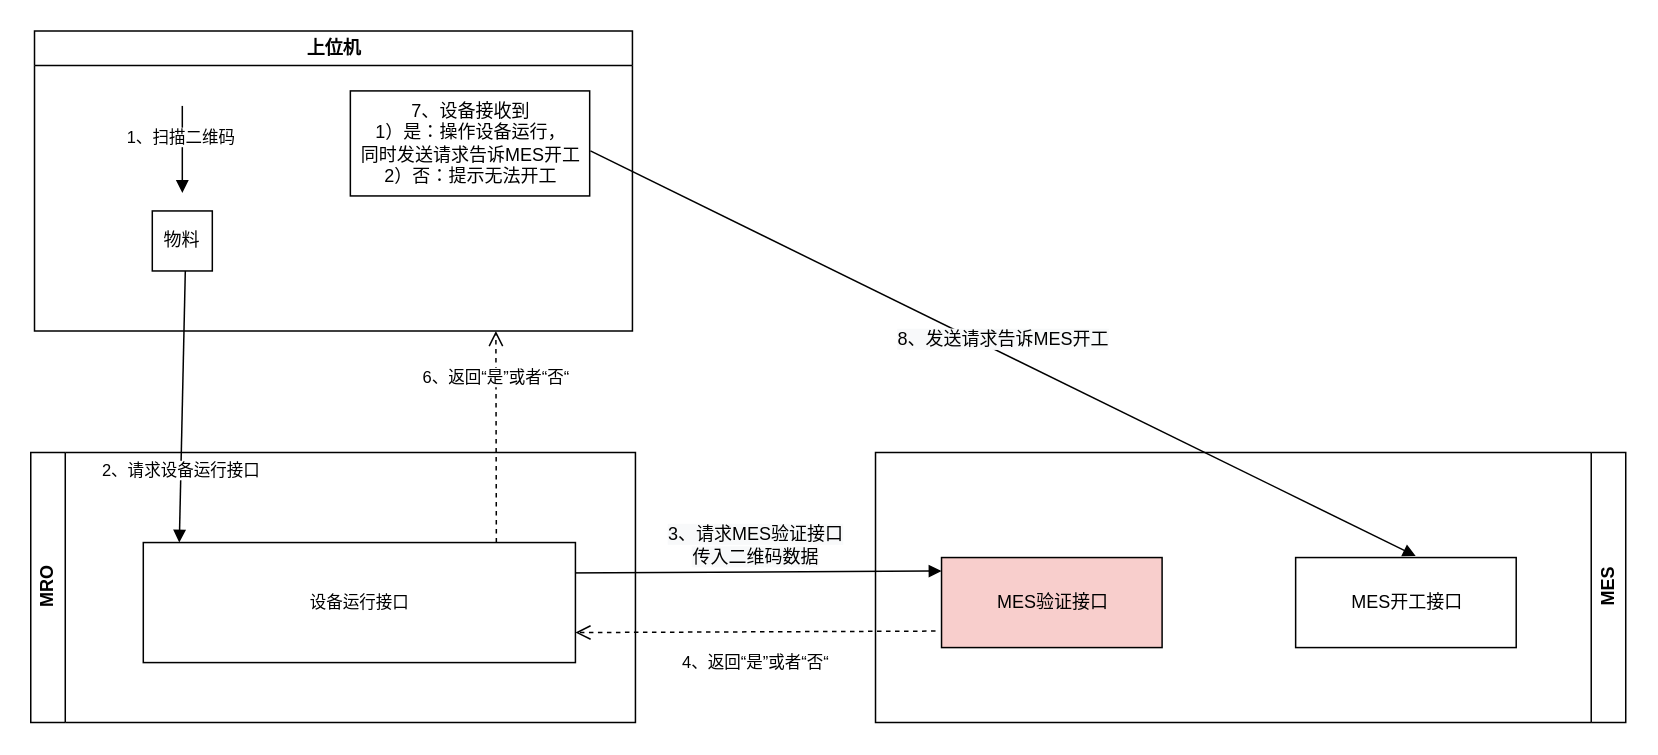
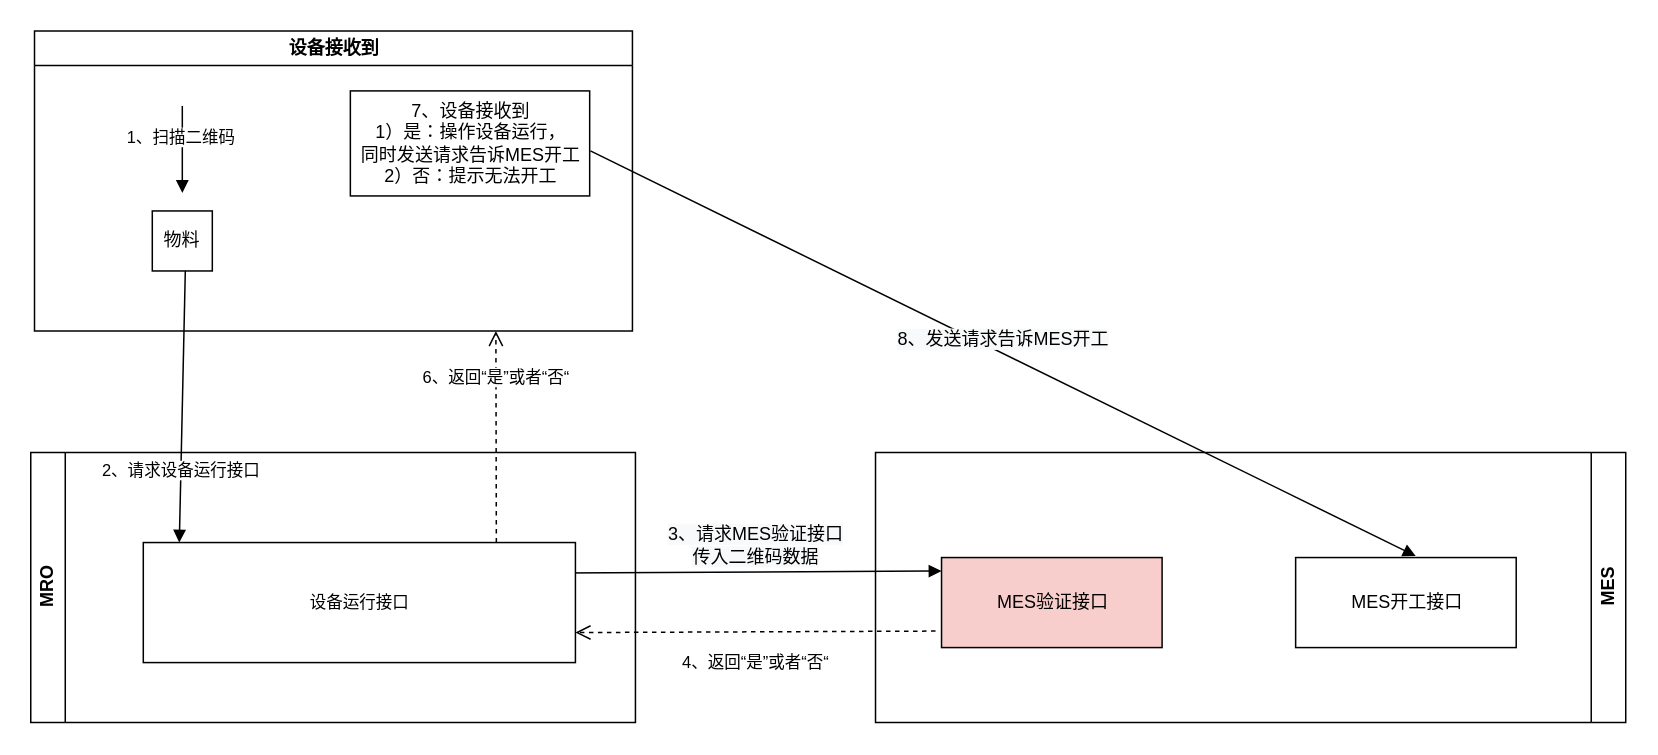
node "上位机": label "上位机" -> "设备接收到"
